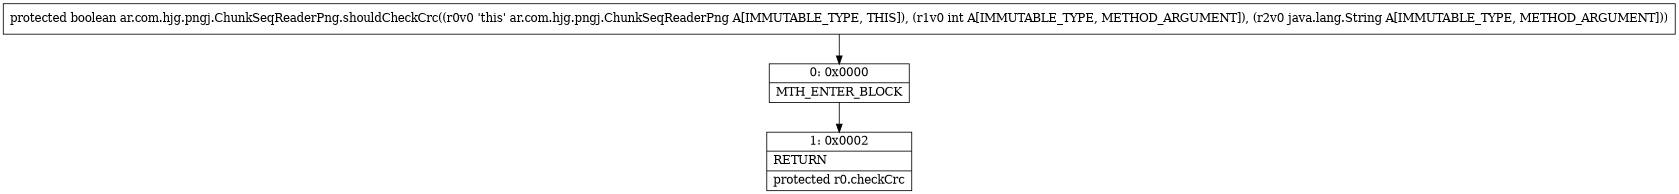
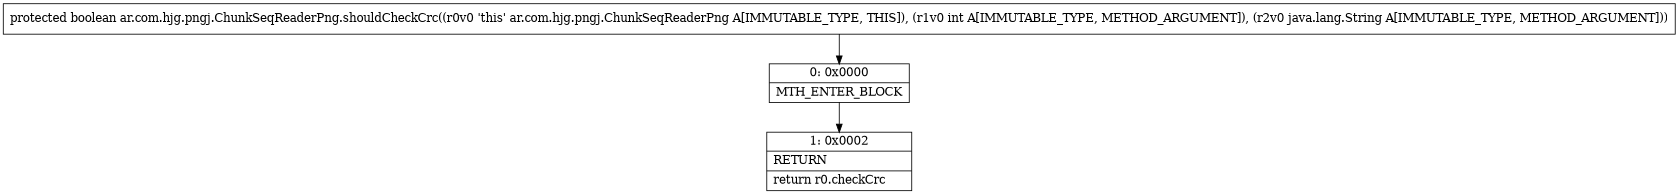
node "1: 0x0002": text "protected r0.checkCrc" -> "return r0.checkCrc"
